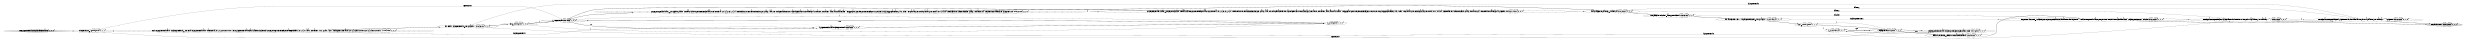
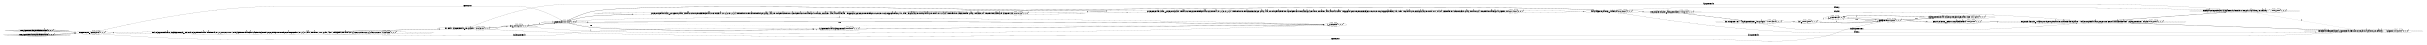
node "exec.shutdownNow()@@@23@@@['1', '1', '1']": removed
node "testBySegmentResultsOptimizedDimextraction['0', '0', '1']": added
